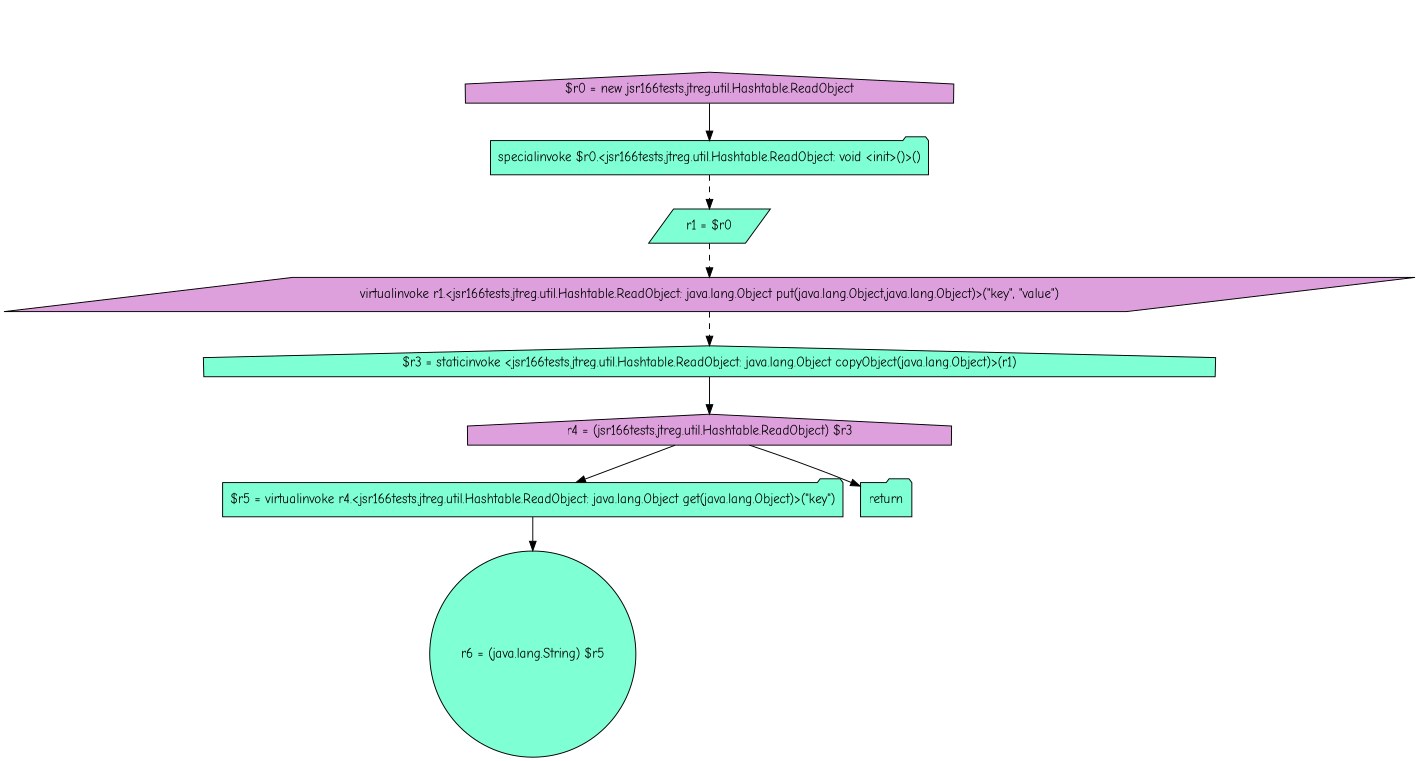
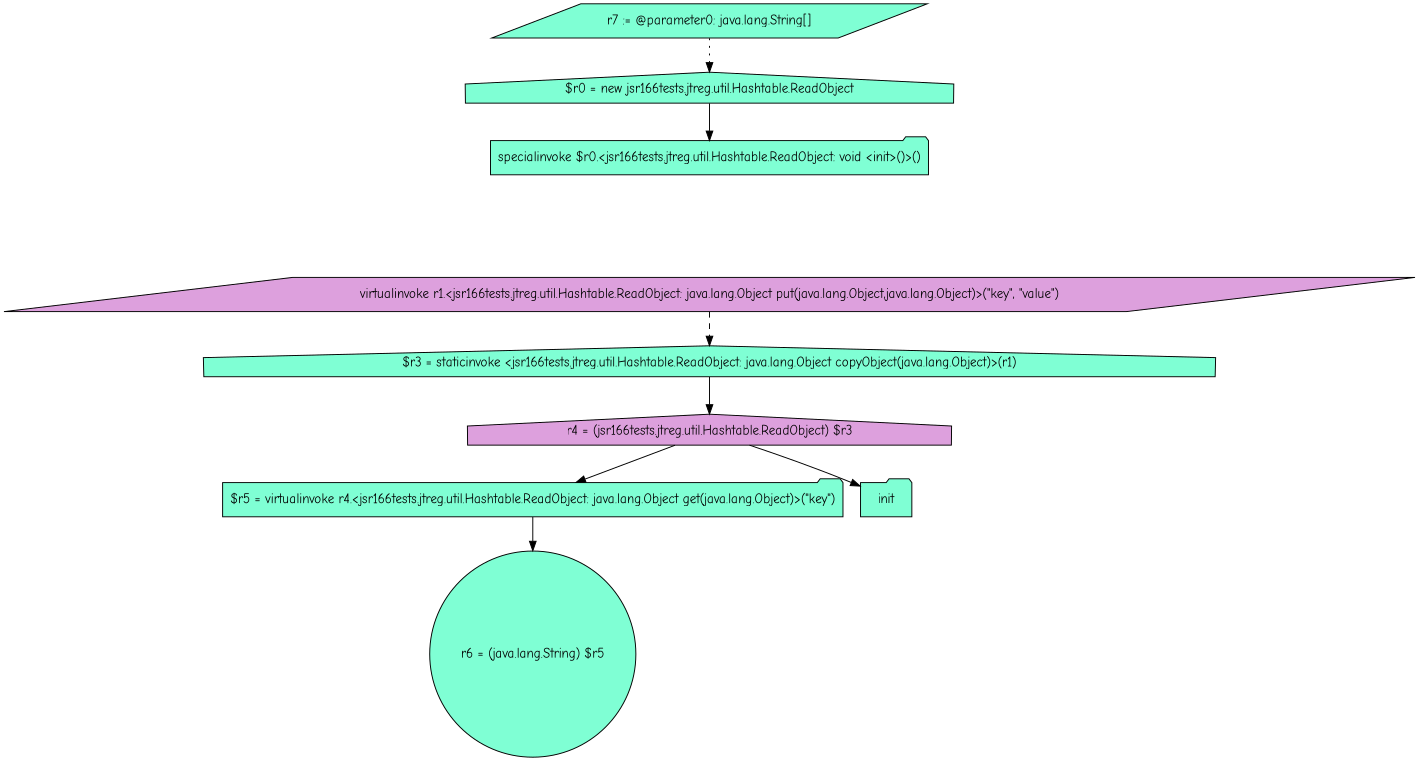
node "r7 := @parameter0: java.lang.String[]": added
node "$r0 = new jsr166tests.jtreg.util.Hashtable.ReadObject": fillcolor plum -> aquamarine
node "r1 = $r0": removed
node "return": label "return" -> "init"
